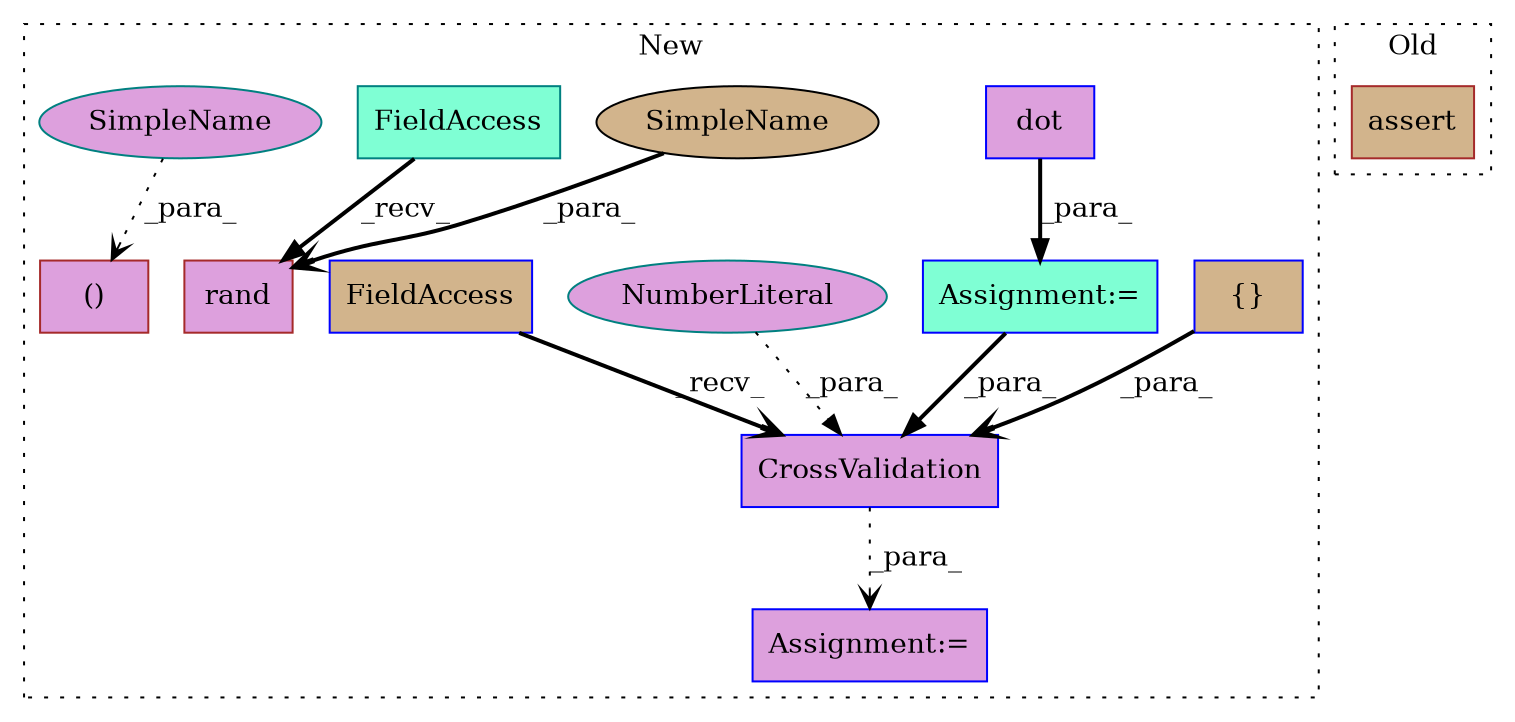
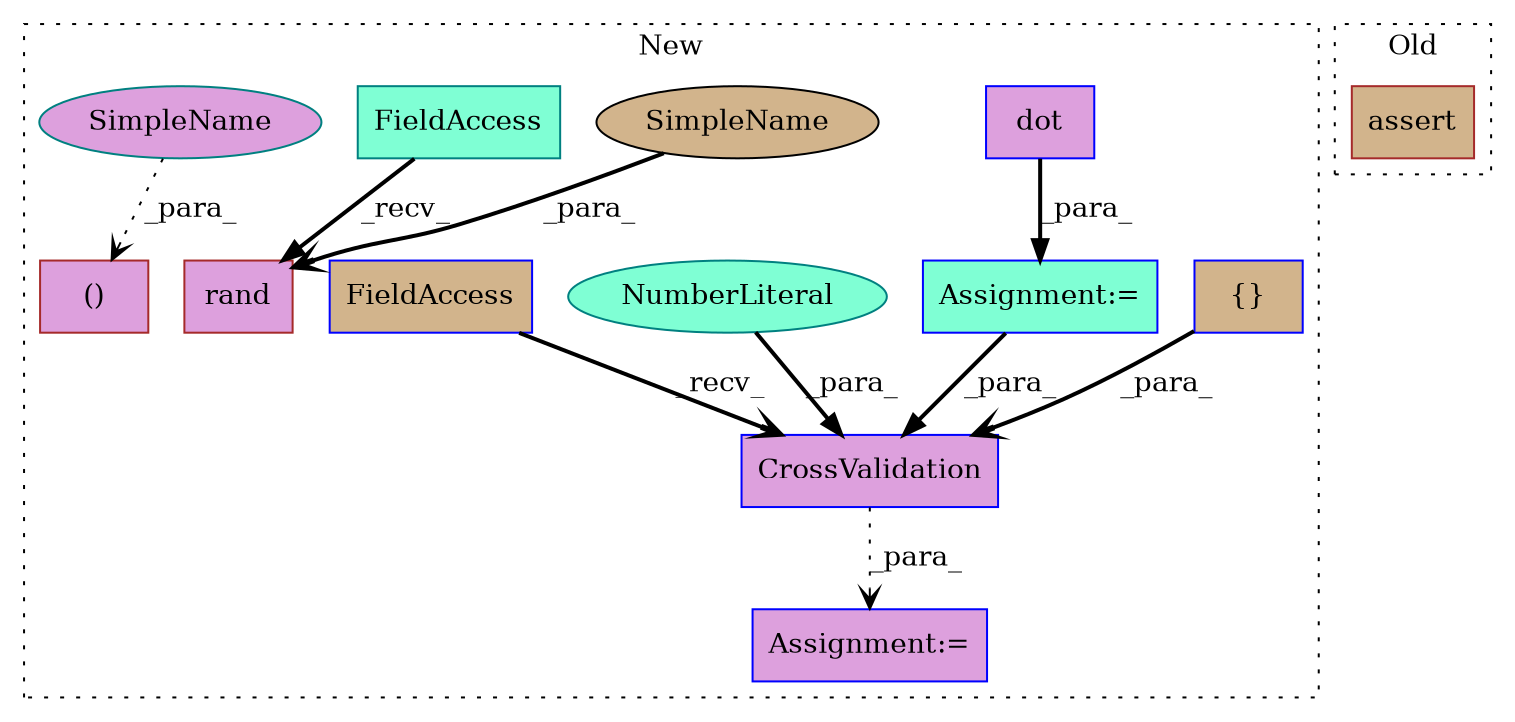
node "NumberLiteral": fillcolor plum -> aquamarine
edge "NumberLiteral" -> "CrossValidation": style dotted -> bold
